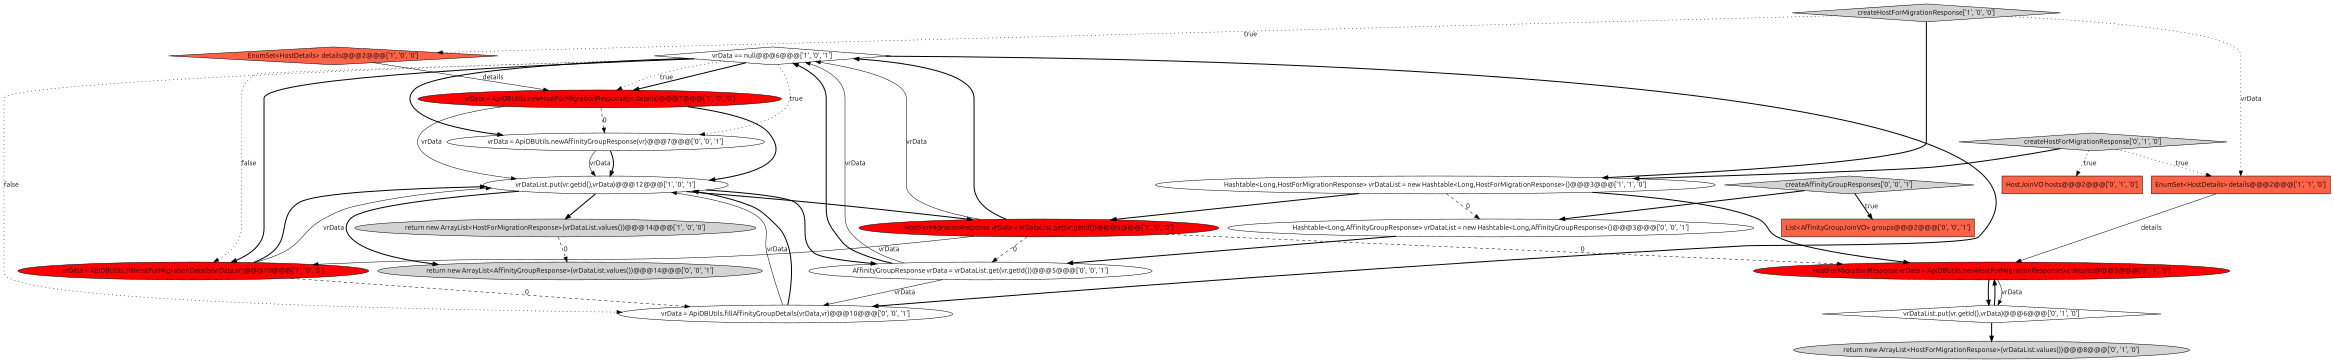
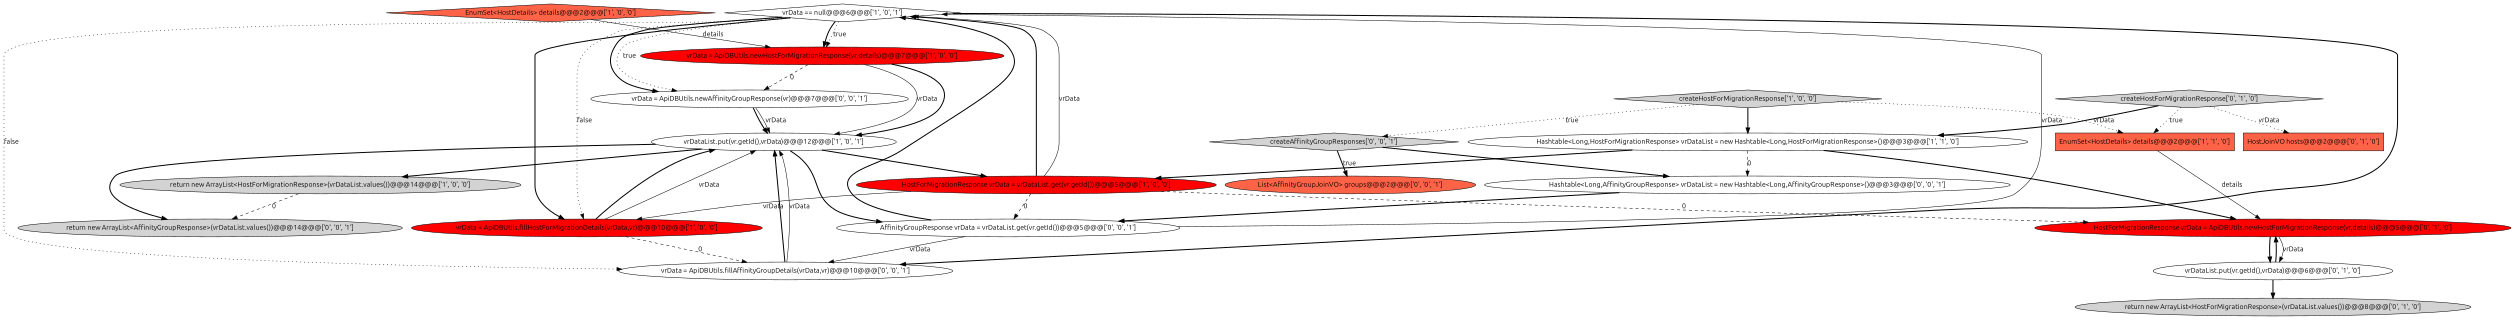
edge "createHostForMigrationResponse['1', '0', '0']" -> "EnumSet<HostDetails> details@@@2@@@['1', '0', '0']": now "createHostForMigrationResponse['1', '0', '0']" -> "createAffinityGroupResponses['0', '0', '1']"
edge "createHostForMigrationResponse['0', '1', '0']" -> "HostJoinVO hosts@@@2@@@['0', '1', '0']": label "true" -> "vrData"
node "List<AffinityGroupJoinVO> groups@@@2@@@['0', '0', '1']": shape box -> ellipse
node "vrDataList.put(vr.getId(),vrData)@@@6@@@['0', '1', '0']": shape diamond -> ellipse
